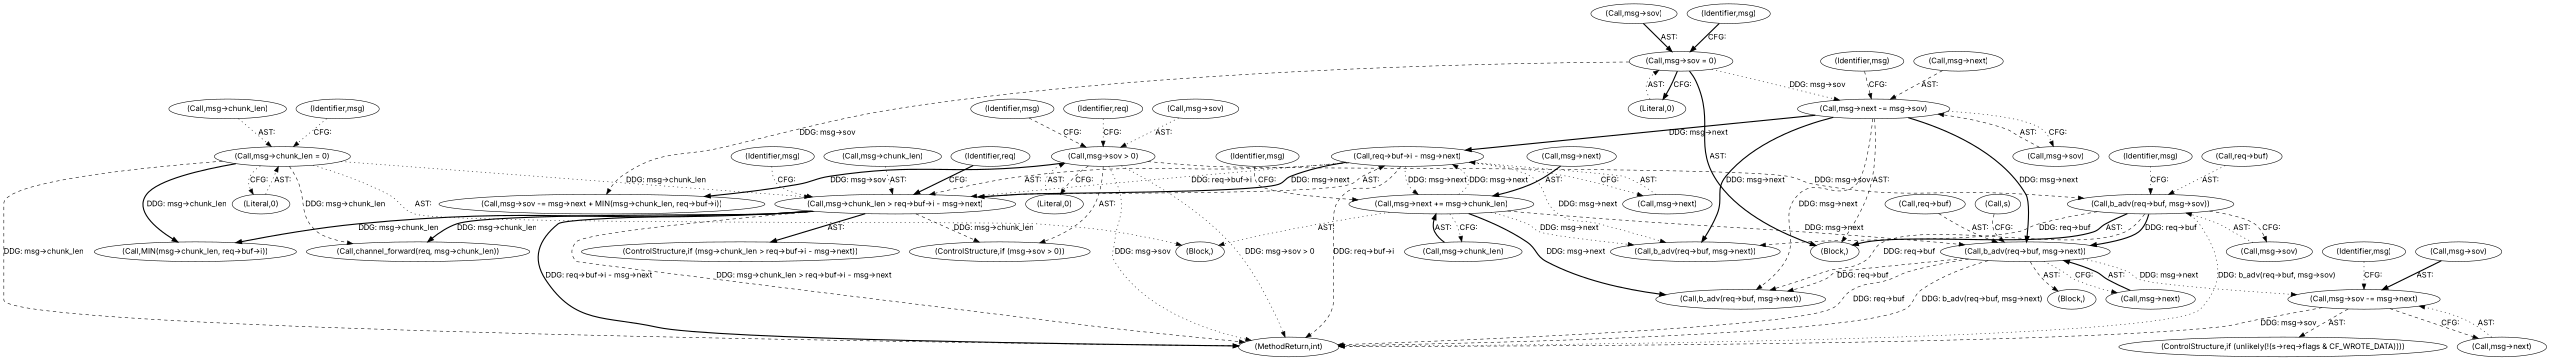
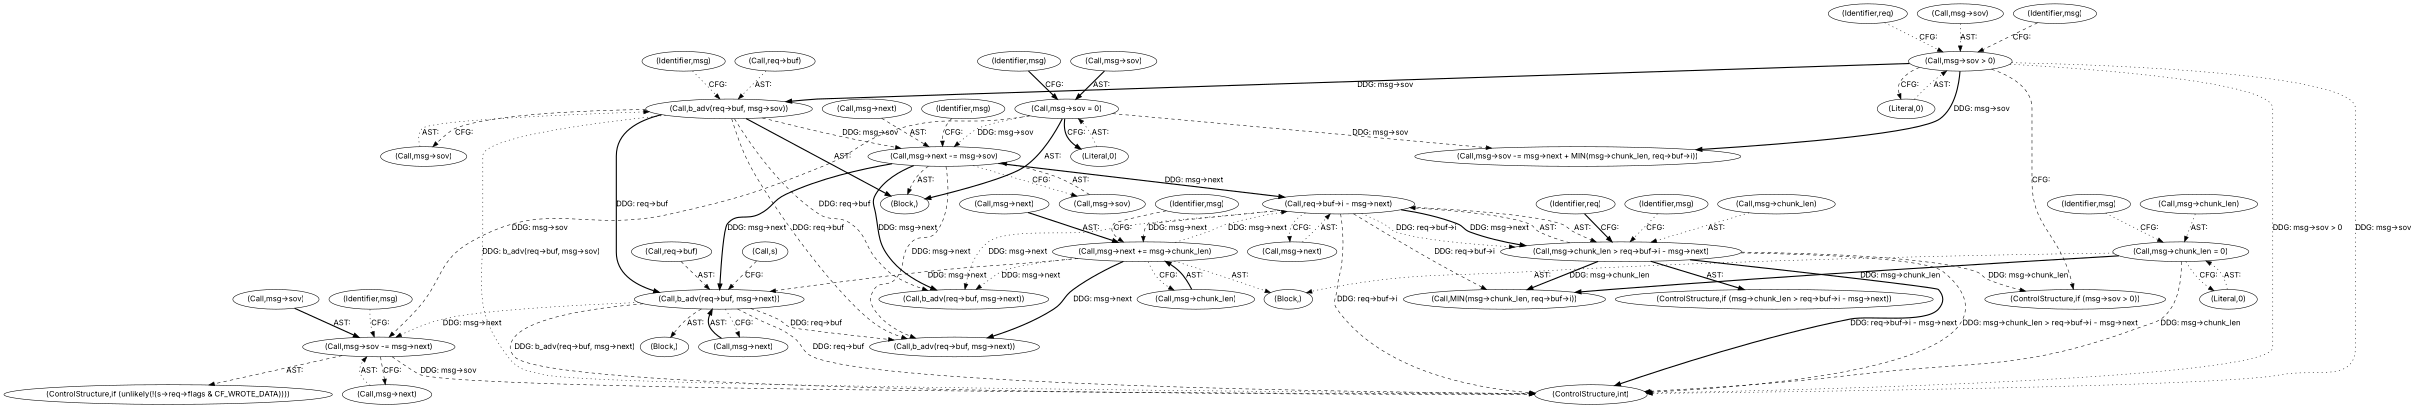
edge "(Call,b_adv(req->buf, msg->sov))" -> "(Call,msg->next -= msg->sov)": added, label "DDG: msg->sov"
edge "(Call,msg->sov > 0)" -> "(Call,b_adv(req->buf, msg->sov))": style dashed -> bold
edge "(Call,msg->chunk_len = 0)" -> "(Call,msg->chunk_len > req->buf->i - msg->next)": removed, label "DDG: msg->chunk_len"
edge "(Call,req->buf->i - msg->next)" -> "(Call,msg->next += msg->chunk_len)": style dotted -> dashed
edge "(Call,msg->sov > 0)" -> "(ControlStructure,if (msg->sov > 0))": label "AST: " -> "CFG: "
edge "(Call,msg->sov = 0)" -> "(Call,msg->sov -= msg->next)": added, label "DDG: msg->sov"
node "(Call,channel_forward(req, msg->chunk_len))": removed
edge "(Call,req->buf->i - msg->next)" -> "(Call,MIN(msg->chunk_len, req->buf->i))": added, label "DDG: req->buf->i"
node "(MethodReturn,int)": label "(MethodReturn,int)" -> "(ControlStructure,int)"
